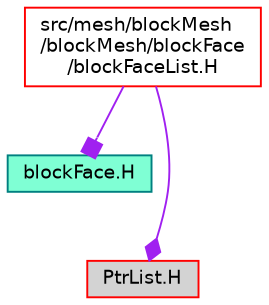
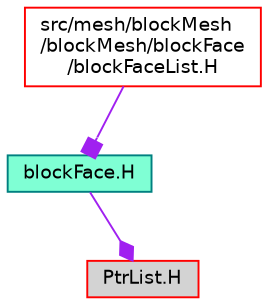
edge "src/mesh/blockMesh /blockMesh/blockFace /blockFaceList.H" -> "PtrList.H": now "blockFace.H" -> "PtrList.H"
